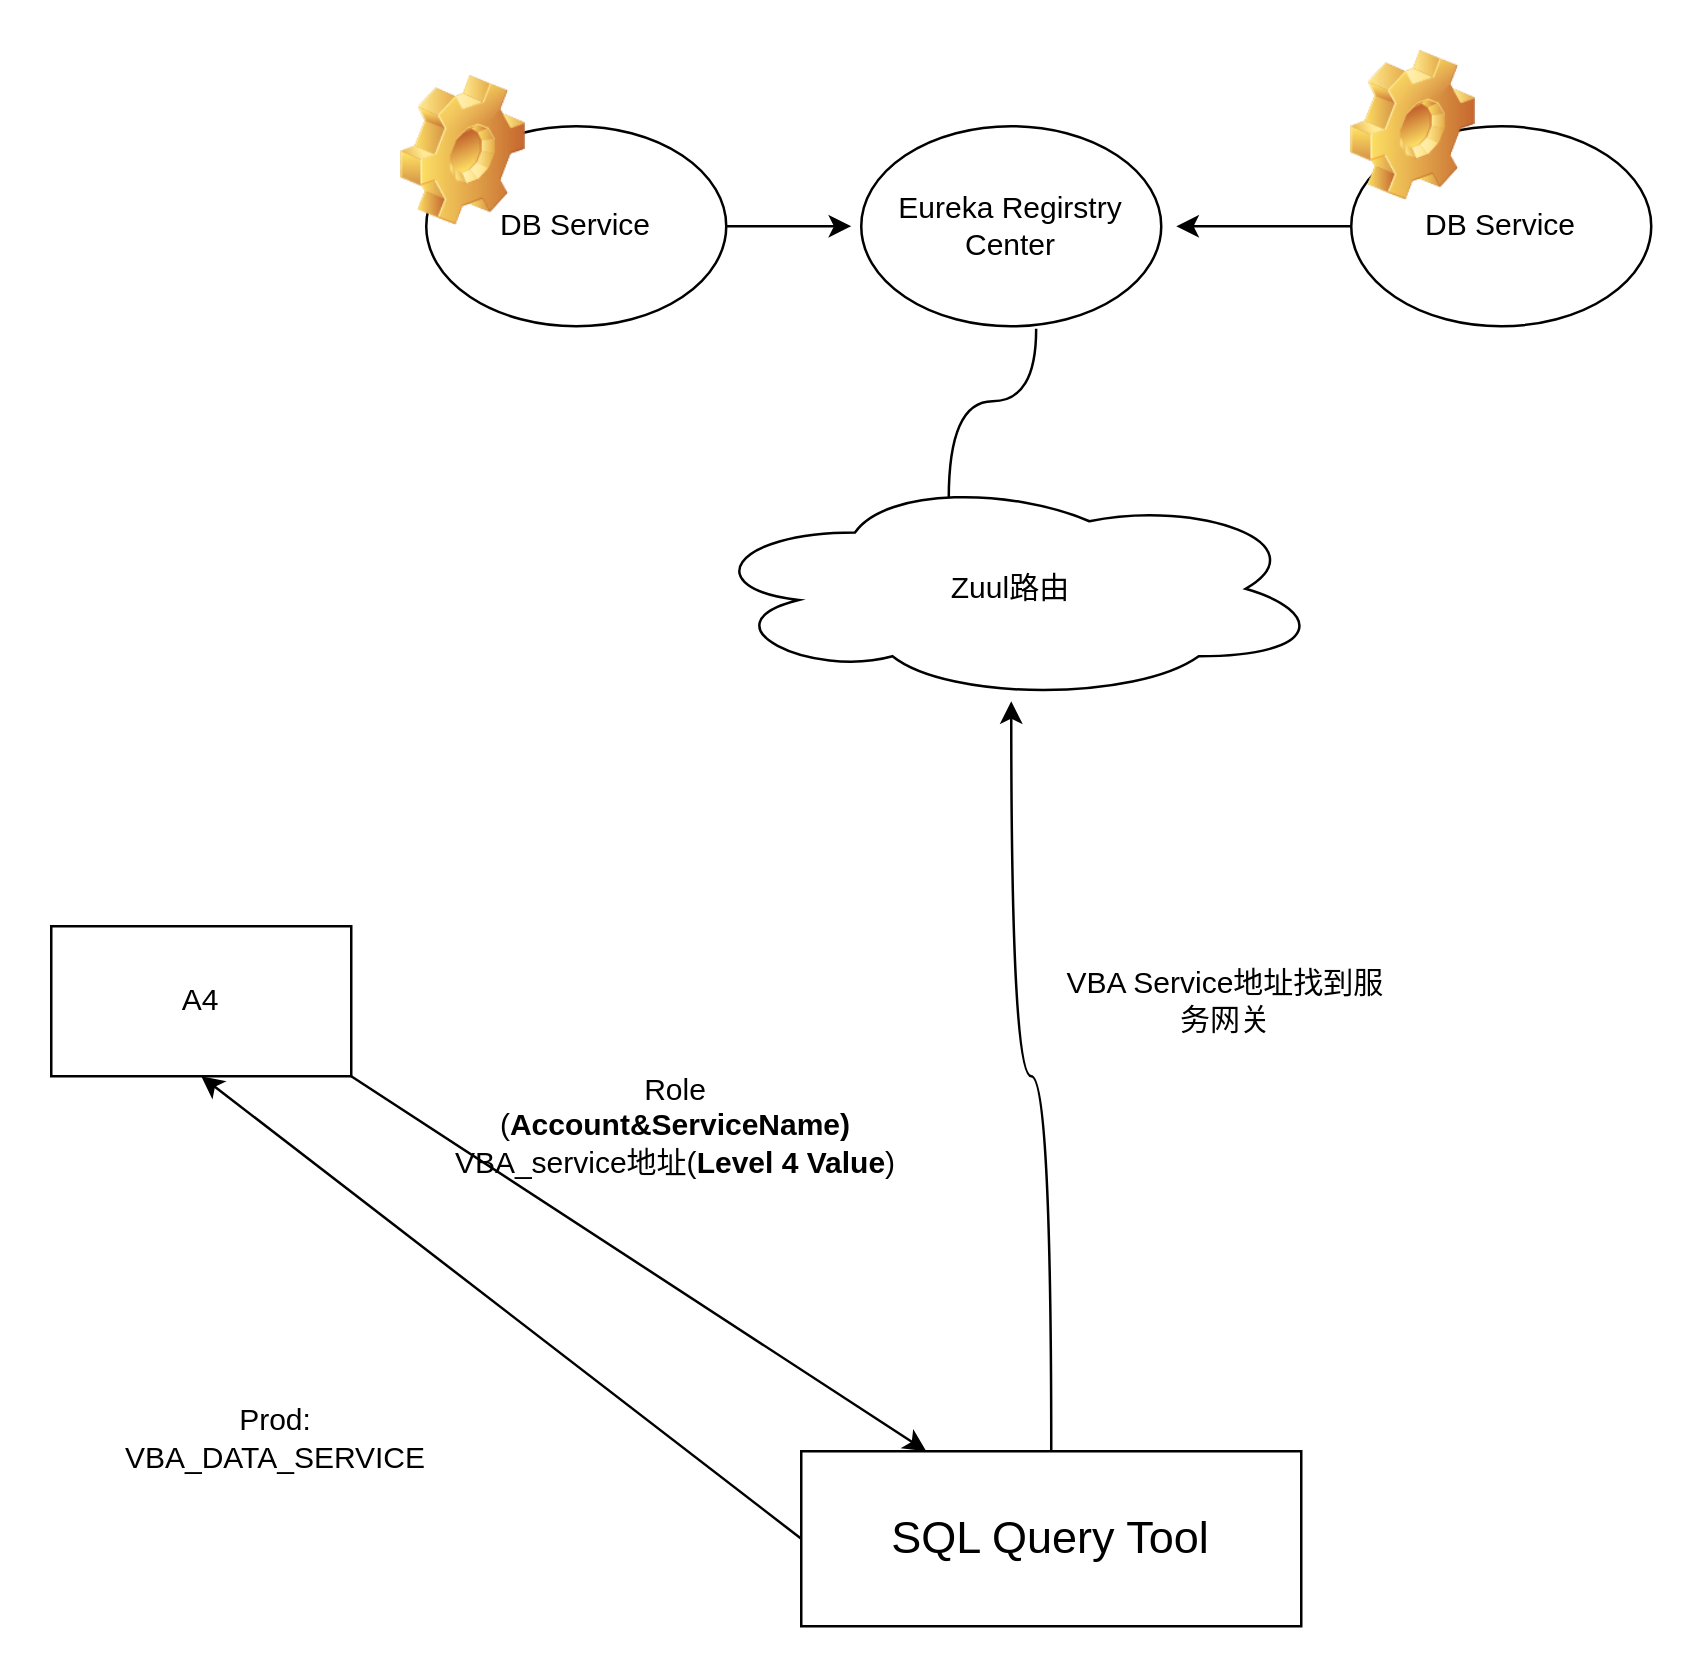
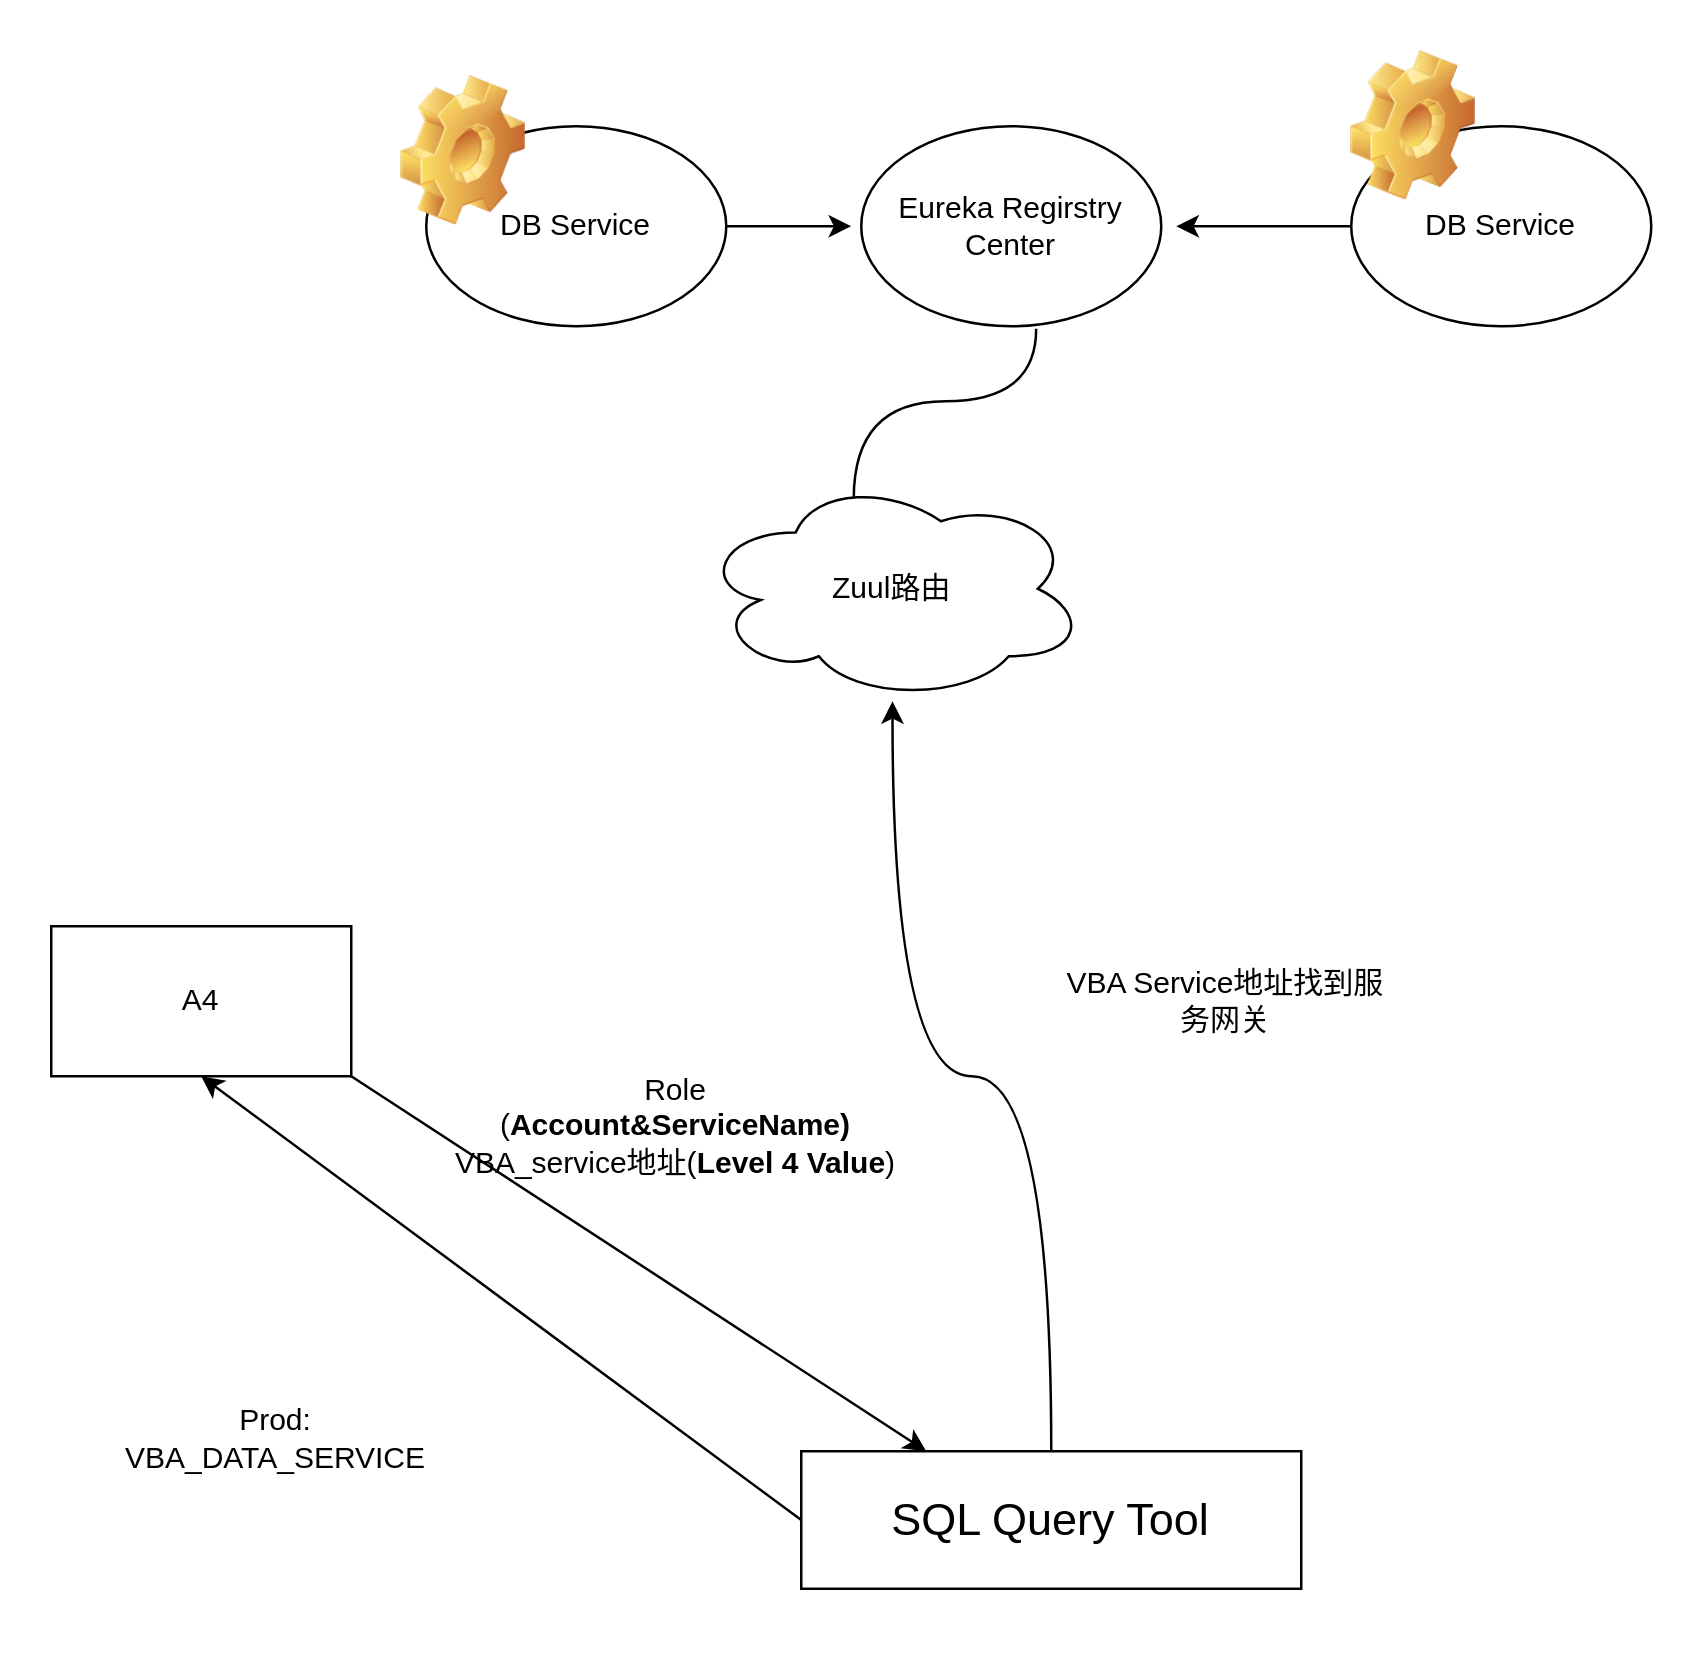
node "Zuul路由": size 625x225 -> 388x225
node "SQL Query Tool": size 500x175 -> 500x138
